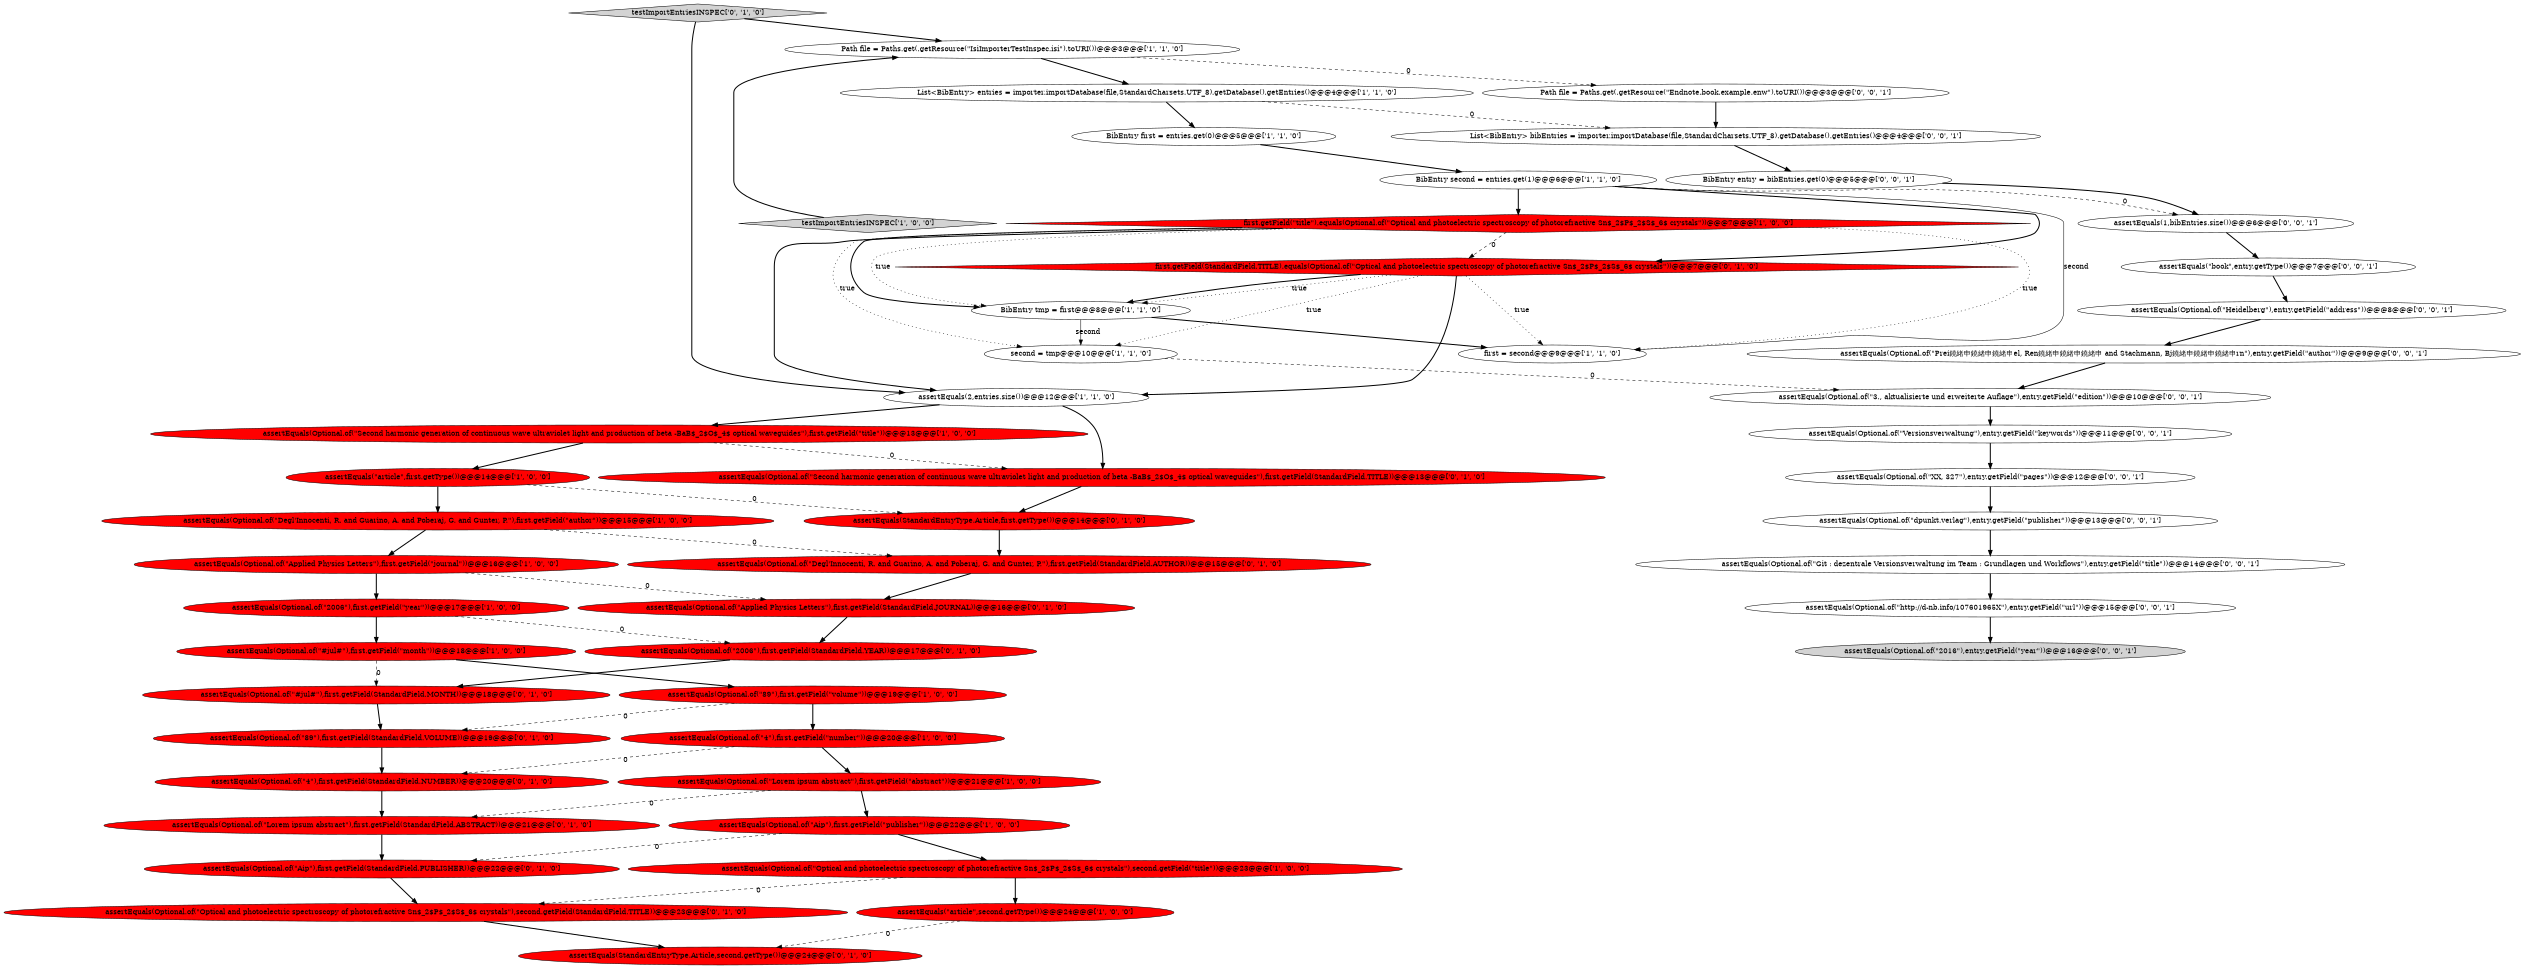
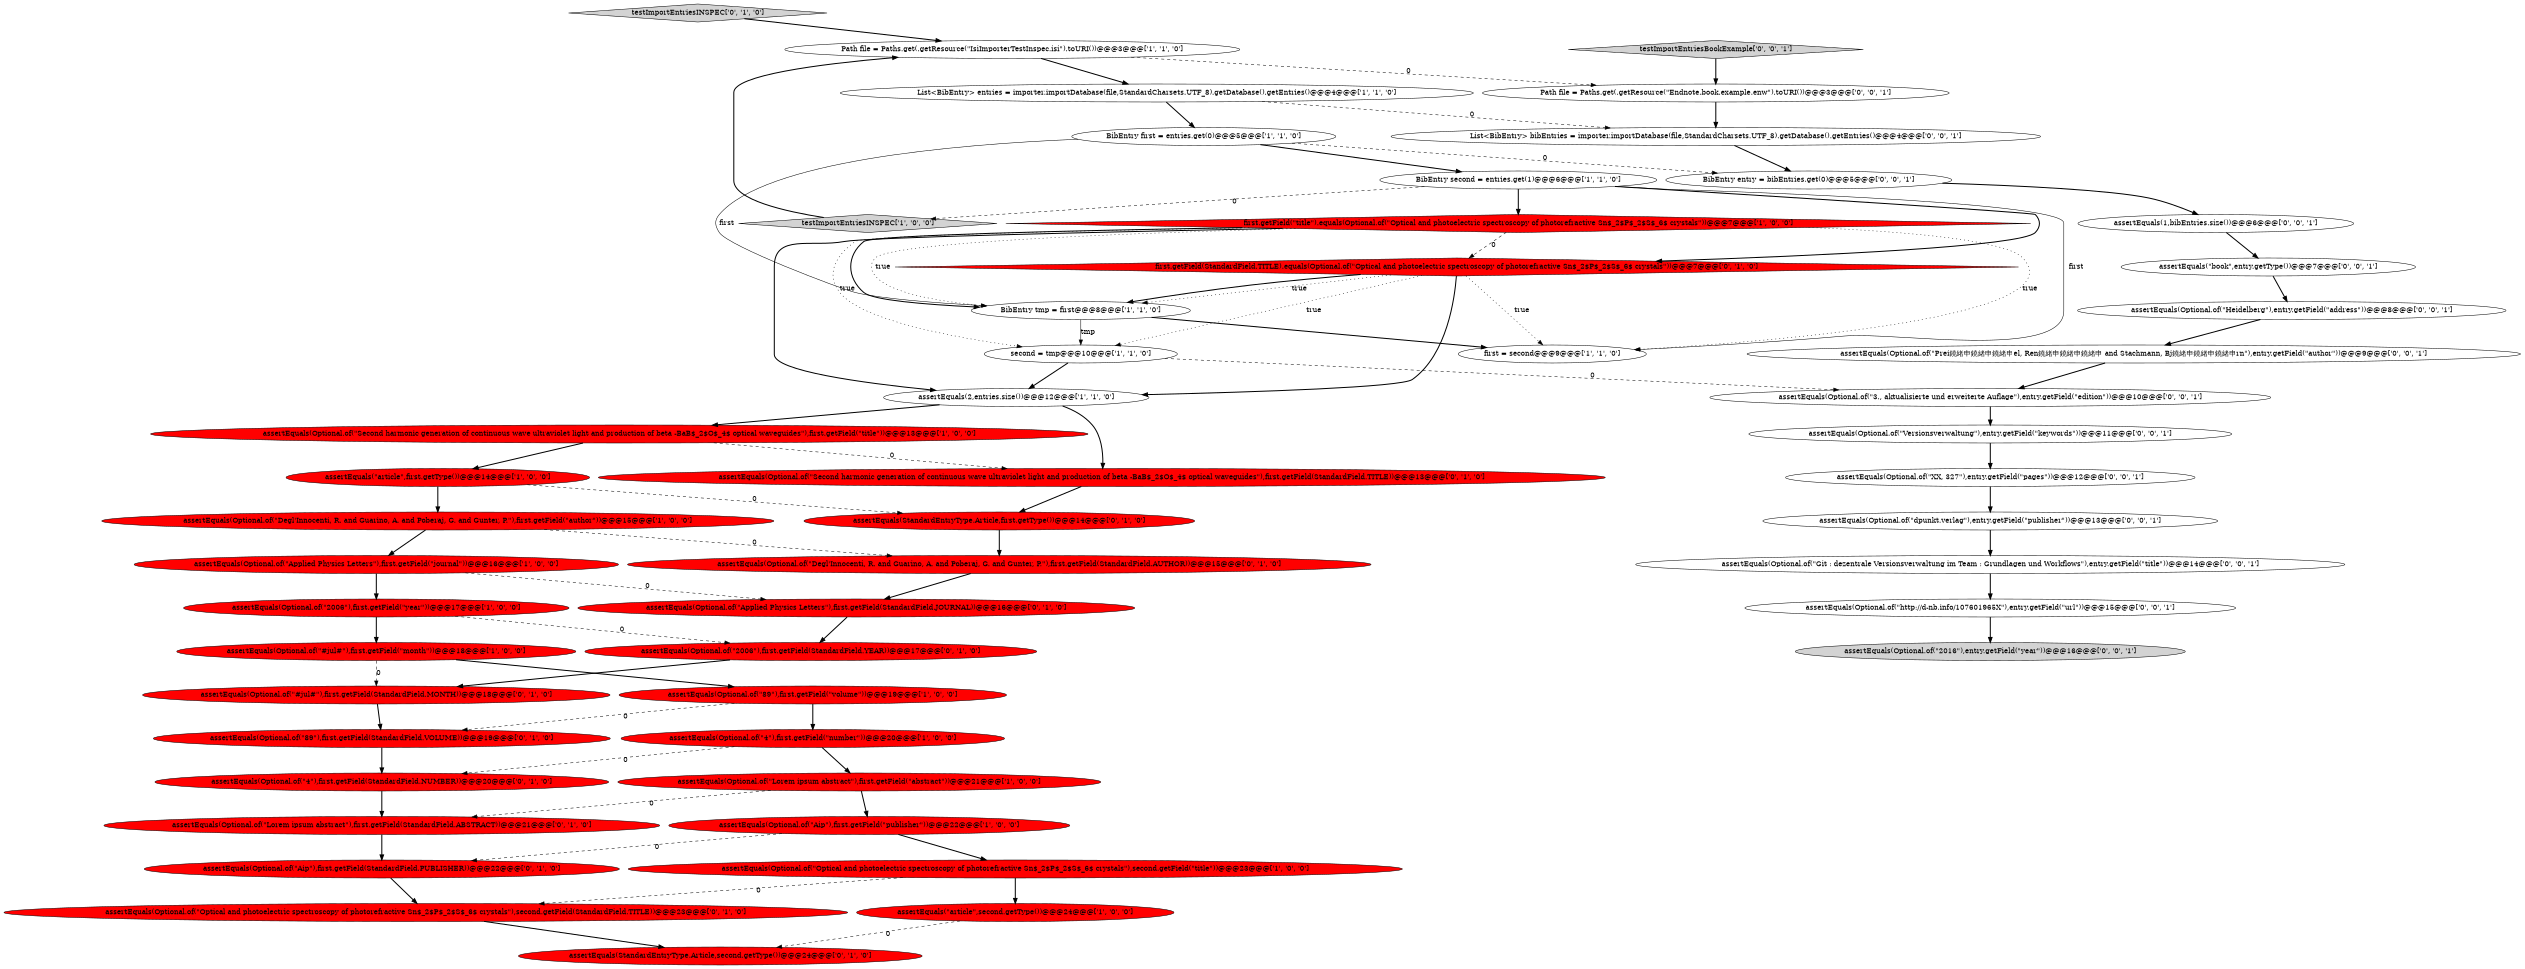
node "testImportEntriesBookExample['0', '0', '1']": added
edge "BibEntry first = entries.get(0)@@@5@@@['1', '1', '0']" -> "BibEntry entry = bibEntries.get(0)@@@5@@@['0', '0', '1']": added, label "0"
edge "BibEntry second = entries.get(1)@@@6@@@['1', '1', '0']" -> "assertEquals(1,bibEntries.size())@@@6@@@['0', '0', '1']": now "BibEntry second = entries.get(1)@@@6@@@['1', '1', '0']" -> "testImportEntriesINSPEC['1', '0', '0']"
edge "BibEntry first = entries.get(0)@@@5@@@['1', '1', '0']" -> "BibEntry tmp = first@@@8@@@['1', '1', '0']": added, label "first"
edge "BibEntry second = entries.get(1)@@@6@@@['1', '1', '0']" -> "first = second@@@9@@@['1', '1', '0']": label "second" -> "first"
edge "testImportEntriesINSPEC['0', '1', '0']" -> "assertEquals(2,entries.size())@@@12@@@['1', '1', '0']": now "second = tmp@@@10@@@['1', '1', '0']" -> "assertEquals(2,entries.size())@@@12@@@['1', '1', '0']"
edge "BibEntry tmp = first@@@8@@@['1', '1', '0']" -> "second = tmp@@@10@@@['1', '1', '0']": label "second" -> "tmp"
